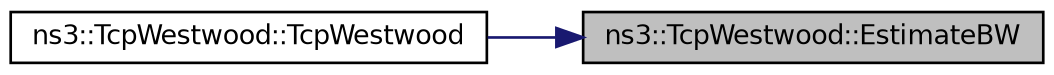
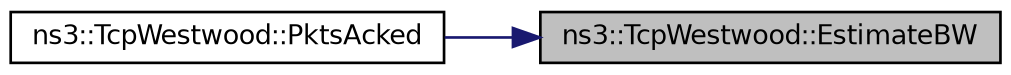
node "ns3::TcpWestwood::TcpWestwood": label "ns3::TcpWestwood::TcpWestwood" -> "ns3::TcpWestwood::PktsAcked"
